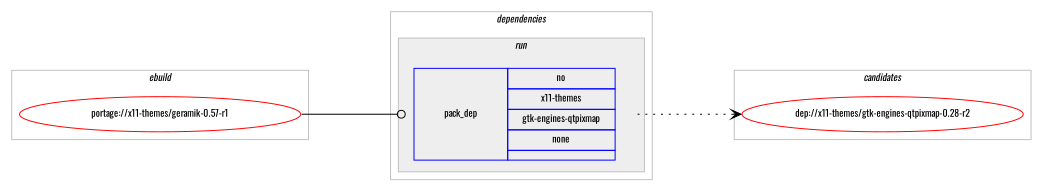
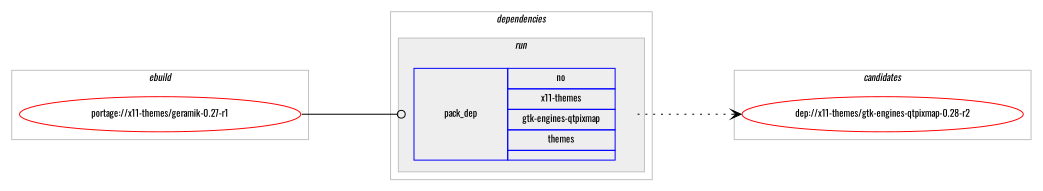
node "portage://x11-themes/geramik-0.57-r1": label "portage://x11-themes/geramik-0.57-r1" -> "portage://x11-themes/geramik-0.27-r1"
node "pack_dep": text "none" -> "themes"
